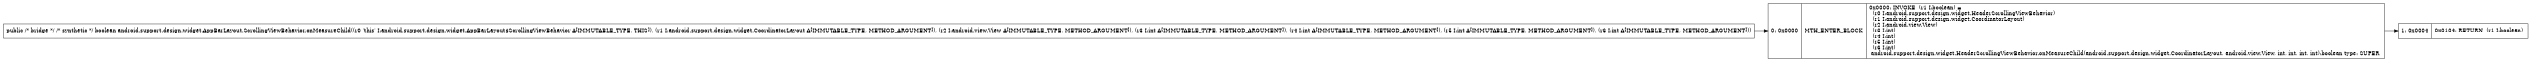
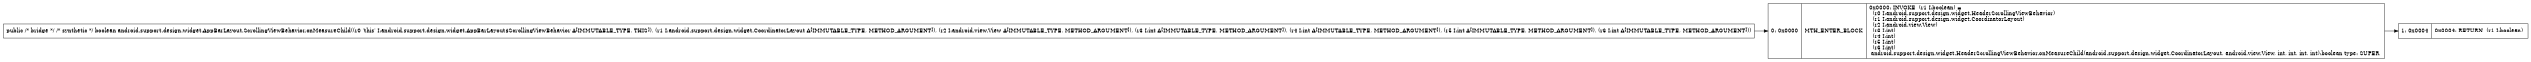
node "1: 0x0004": text "0x0104: RETURN  (r1 I:boolean)" -> "0x0004: RETURN  (r1 I:boolean)"
